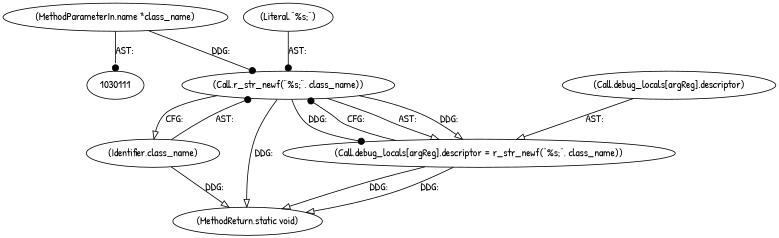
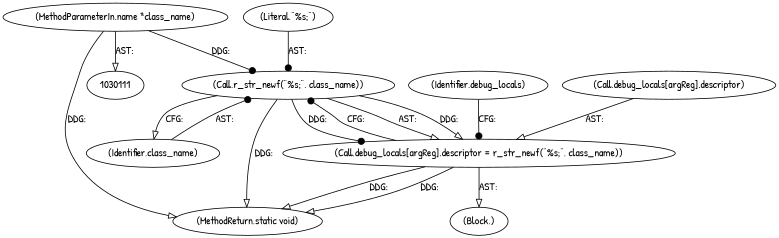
edge "(MethodParameterIn,name *class_name)" -> "1030111": arrowhead dot -> onormal
node "(Identifier,debug_locals)": added
edge "(Identifier,class_name)" -> "(MethodReturn,static void)": now "(MethodParameterIn,name *class_name)" -> "(MethodReturn,static void)"
node "(Block,)": added
